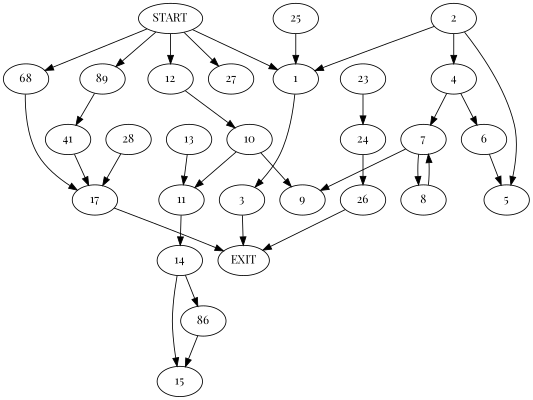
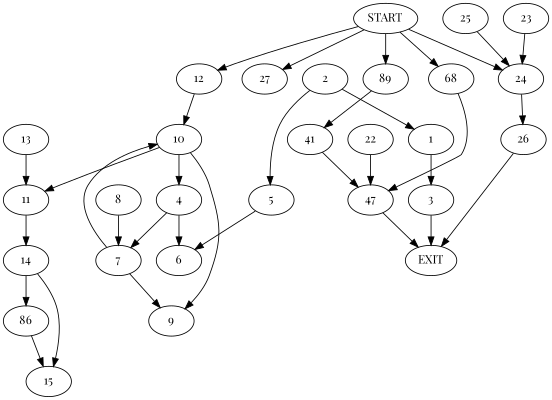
edge "25" -> "1": now "25" -> "24"
edge "2" -> "4": now "10" -> "4"
edge "START" -> "1": now "START" -> "24"
node "28": label "28" -> "22"
edge "7" -> "8": now "7" -> "10"
edge "6" -> "5": reversed
node "17": label "17" -> "47"
